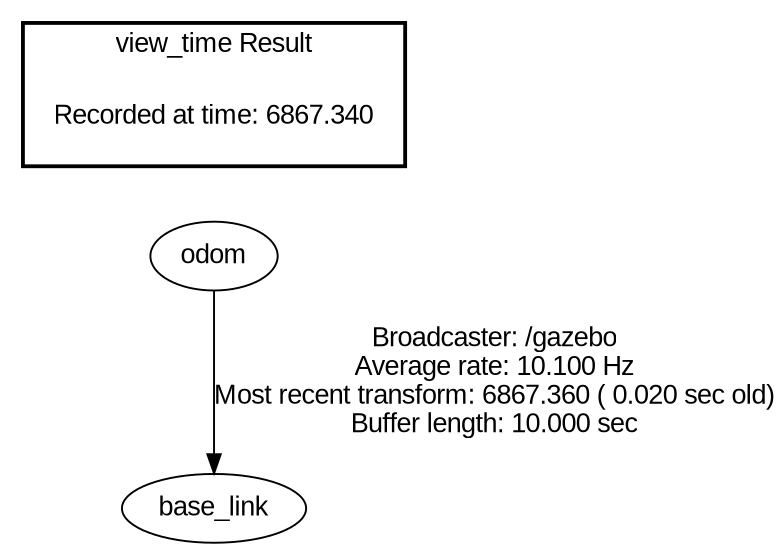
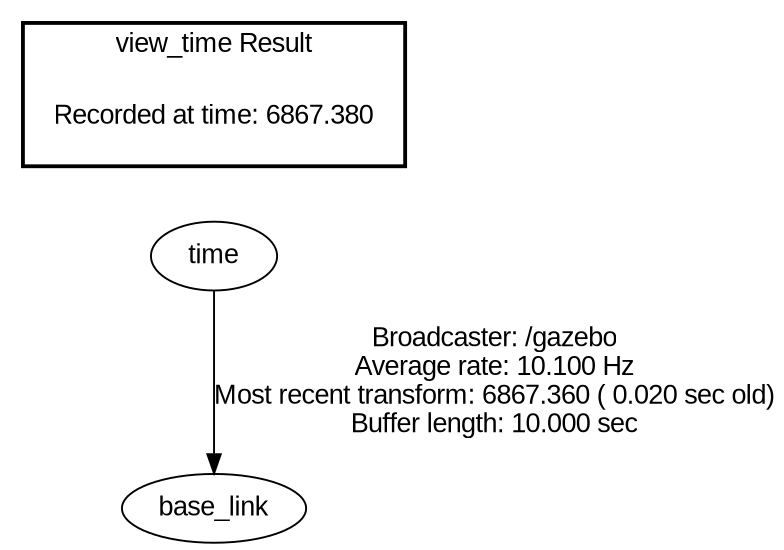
node "Recorded at time: 6867.340": label "Recorded at time: 6867.340" -> "Recorded at time: 6867.380"
node "odom": label "odom" -> "time"
